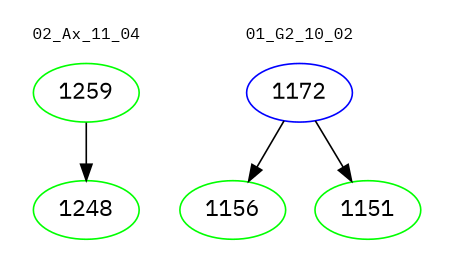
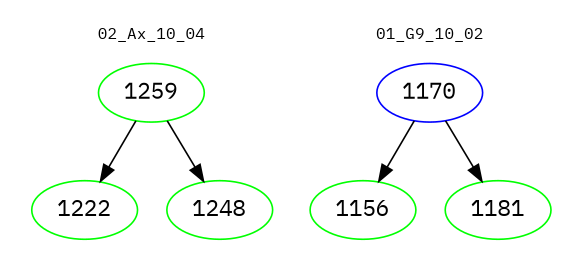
cluster "02_Ax_11_04": label "02_Ax_11_04" -> "02_Ax_10_04"
cluster "01_G2_10_02": label "01_G2_10_02" -> "01_G9_10_02"
node "1172": label "1172" -> "1170"
node "1222": added
node "1151": label "1151" -> "1181"
